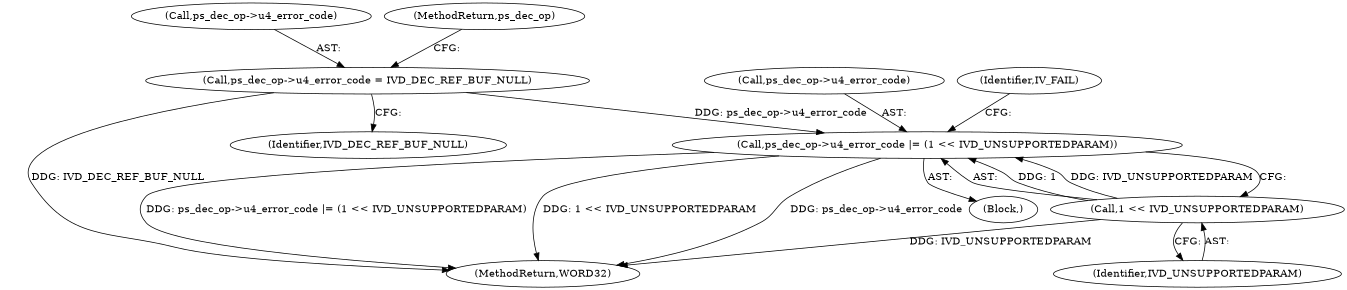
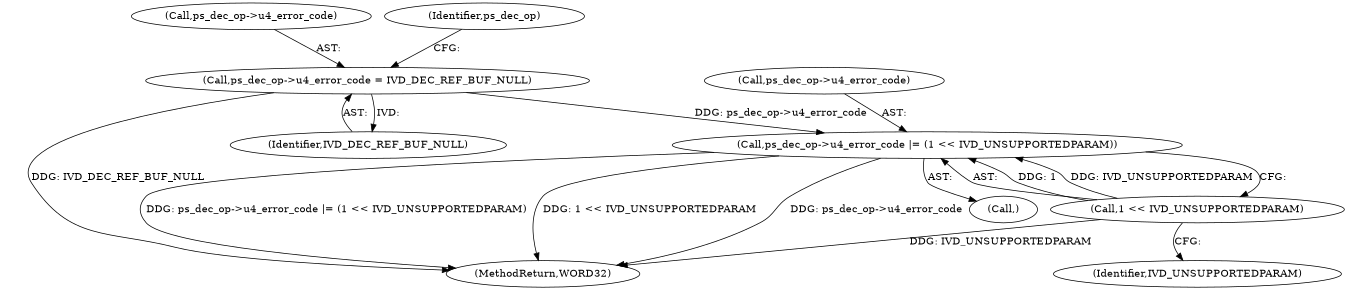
node "(MethodReturn,ps_dec_op)": label "(MethodReturn,ps_dec_op)" -> "(Identifier,ps_dec_op)"
node "(Identifier,IV_FAIL)": removed
edge "(Call,ps_dec_op->u4_error_code = IVD_DEC_REF_BUF_NULL)" -> "(Identifier,IVD_DEC_REF_BUF_NULL)": label "CFG: " -> "IVD: "
edge "(Identifier,IVD_DEC_REF_BUF_NULL)" -> "(Call,ps_dec_op->u4_error_code = IVD_DEC_REF_BUF_NULL)": added, label "AST:"
node "(Block,)": label "(Block,)" -> "(Call,)"
edge "(Identifier,IVD_UNSUPPORTEDPARAM)" -> "(Call,1 << IVD_UNSUPPORTEDPARAM)": removed, label "AST:"
